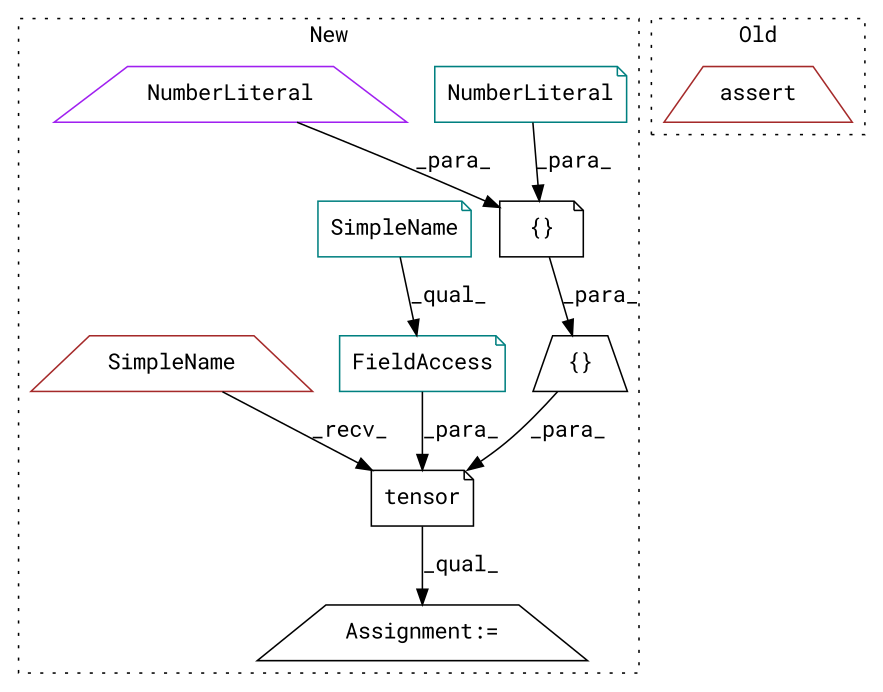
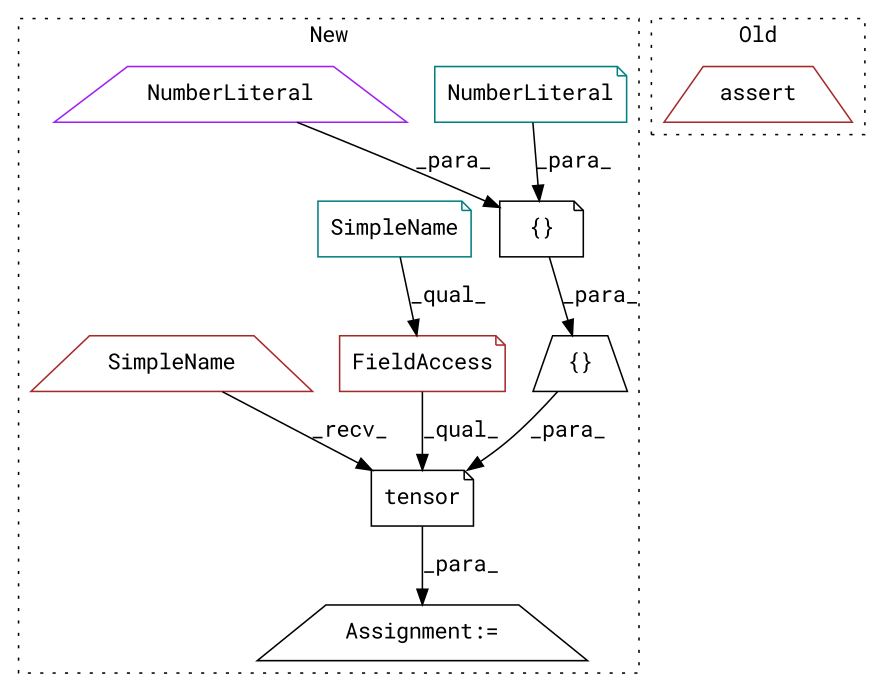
node "FieldAccess": color teal -> brown
edge "FieldAccess" -> "tensor": label "_para_" -> "_qual_"
edge "tensor" -> "Assignment:=": label "_qual_" -> "_para_"
